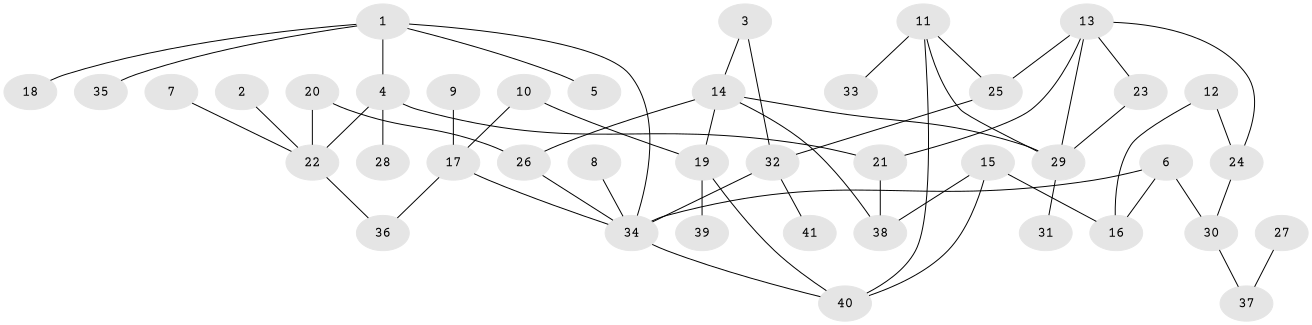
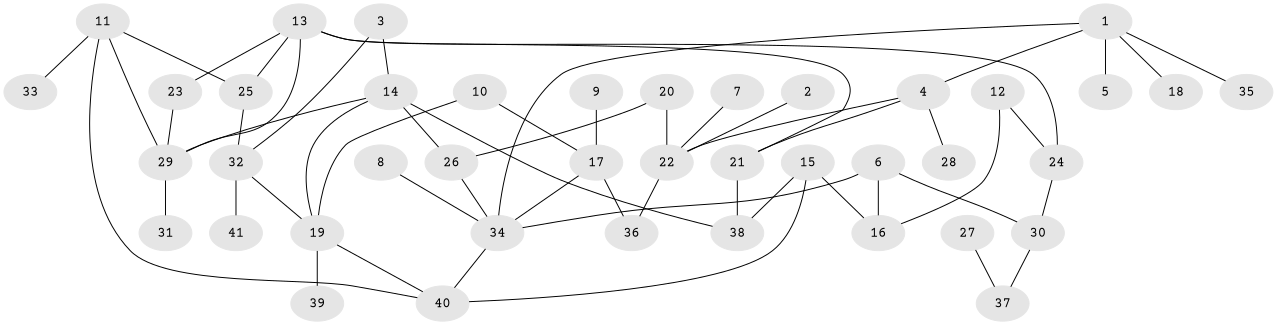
edge "32" -- "34": now "32" -- "19"
